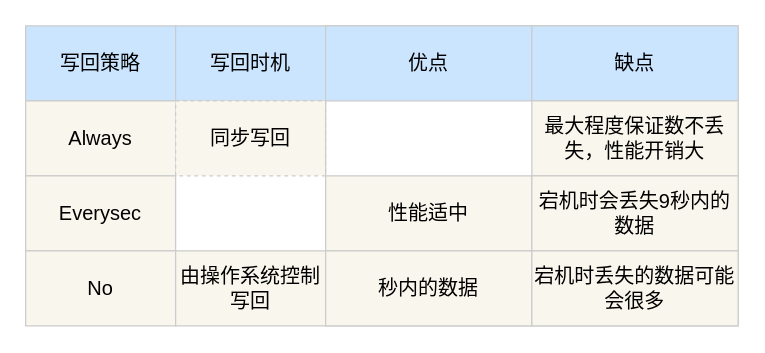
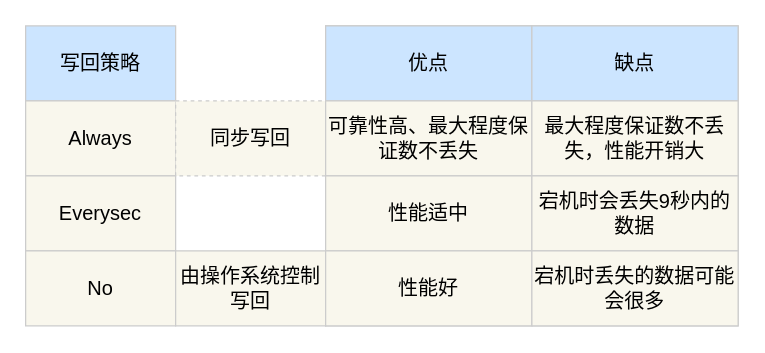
node "写回时机": removed
node "可靠性高、最大程度保证数不丢失": added
node "秒内的数据": label "秒内的数据" -> "性能好"
